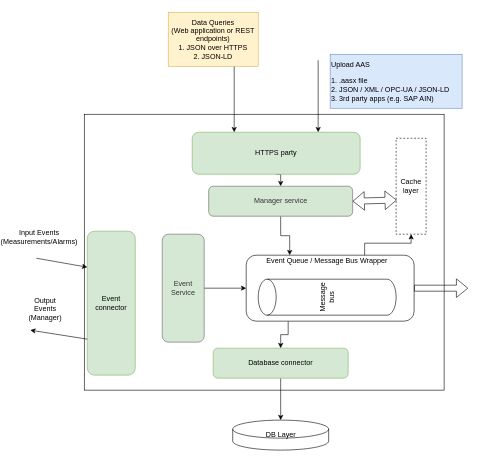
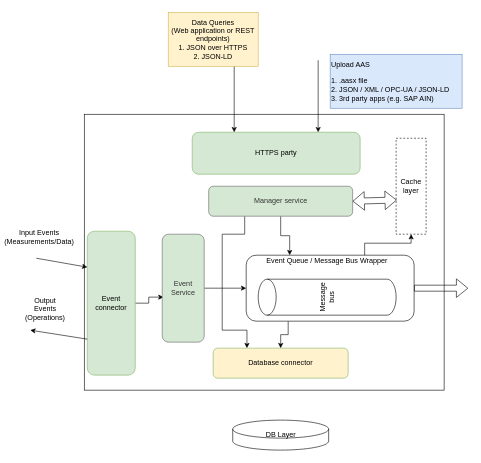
edge "HTTPS party" -> "Manager service": removed
edge "Manager service" -> "Database connector": added
node "Input Events (Measurements/Alarms)": label "Input Events (Measurements/Alarms)" -> "Input Events (Measurements/Data)"
edge "Event connector" -> "Event Service": added
node "Output Events (Manager)": label "Output Events (Manager)" -> "Output Events (Operations)"
node "Database connector": fillcolor #d5e8d4 -> #fff2cc
edge "Database connector" -> "DB Layer": removed
